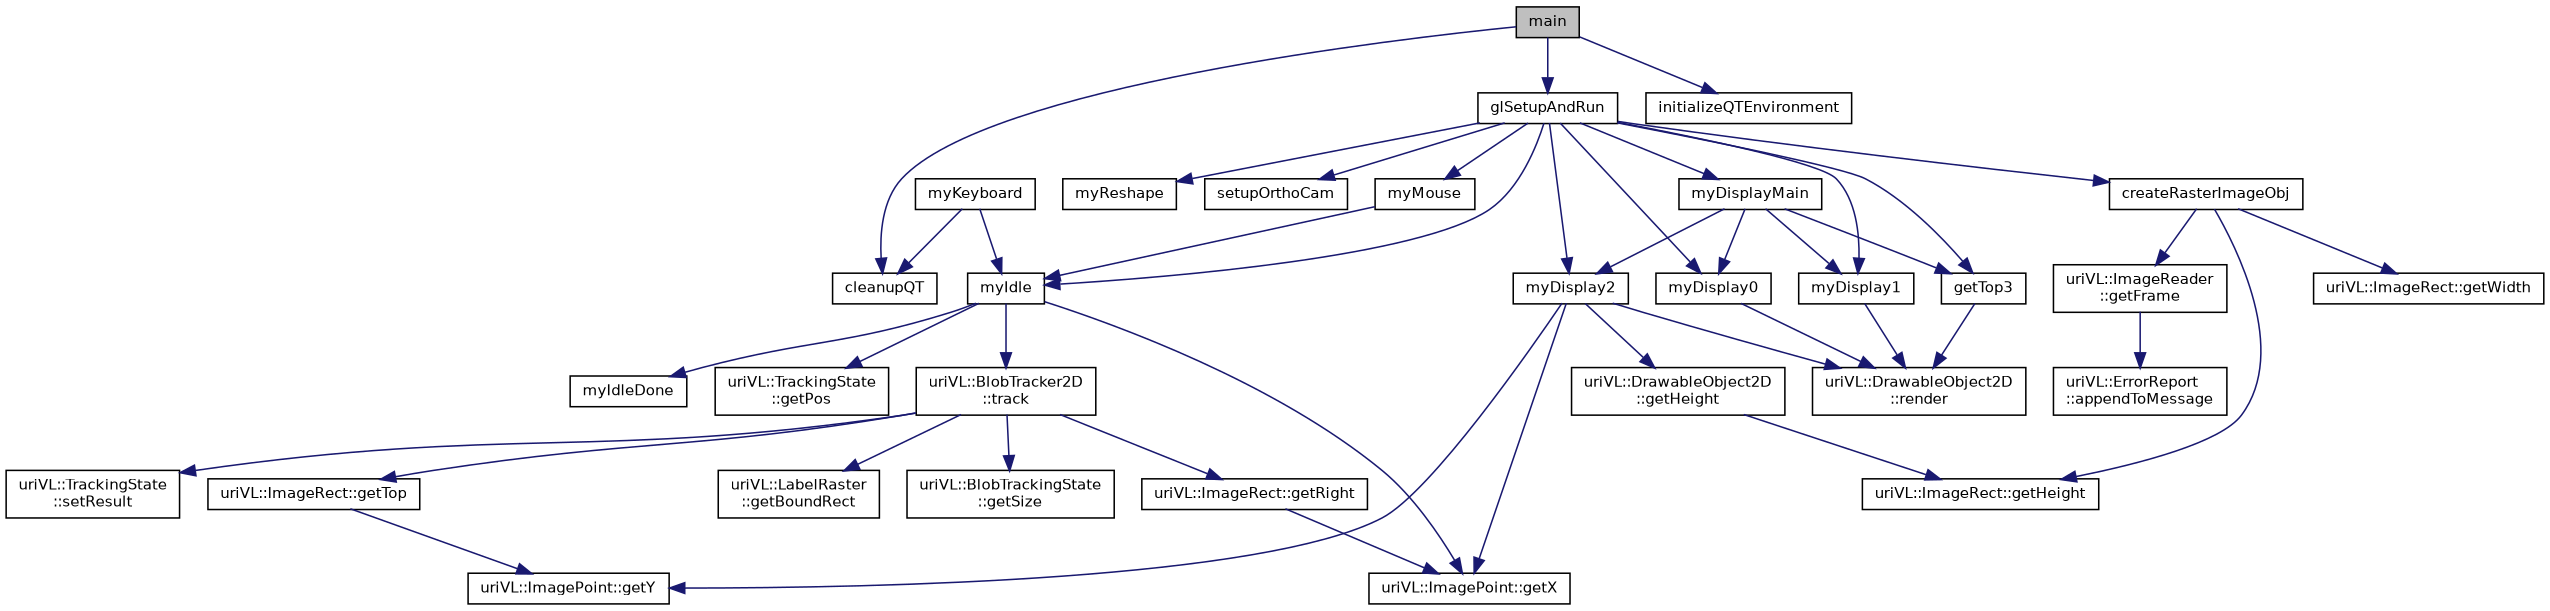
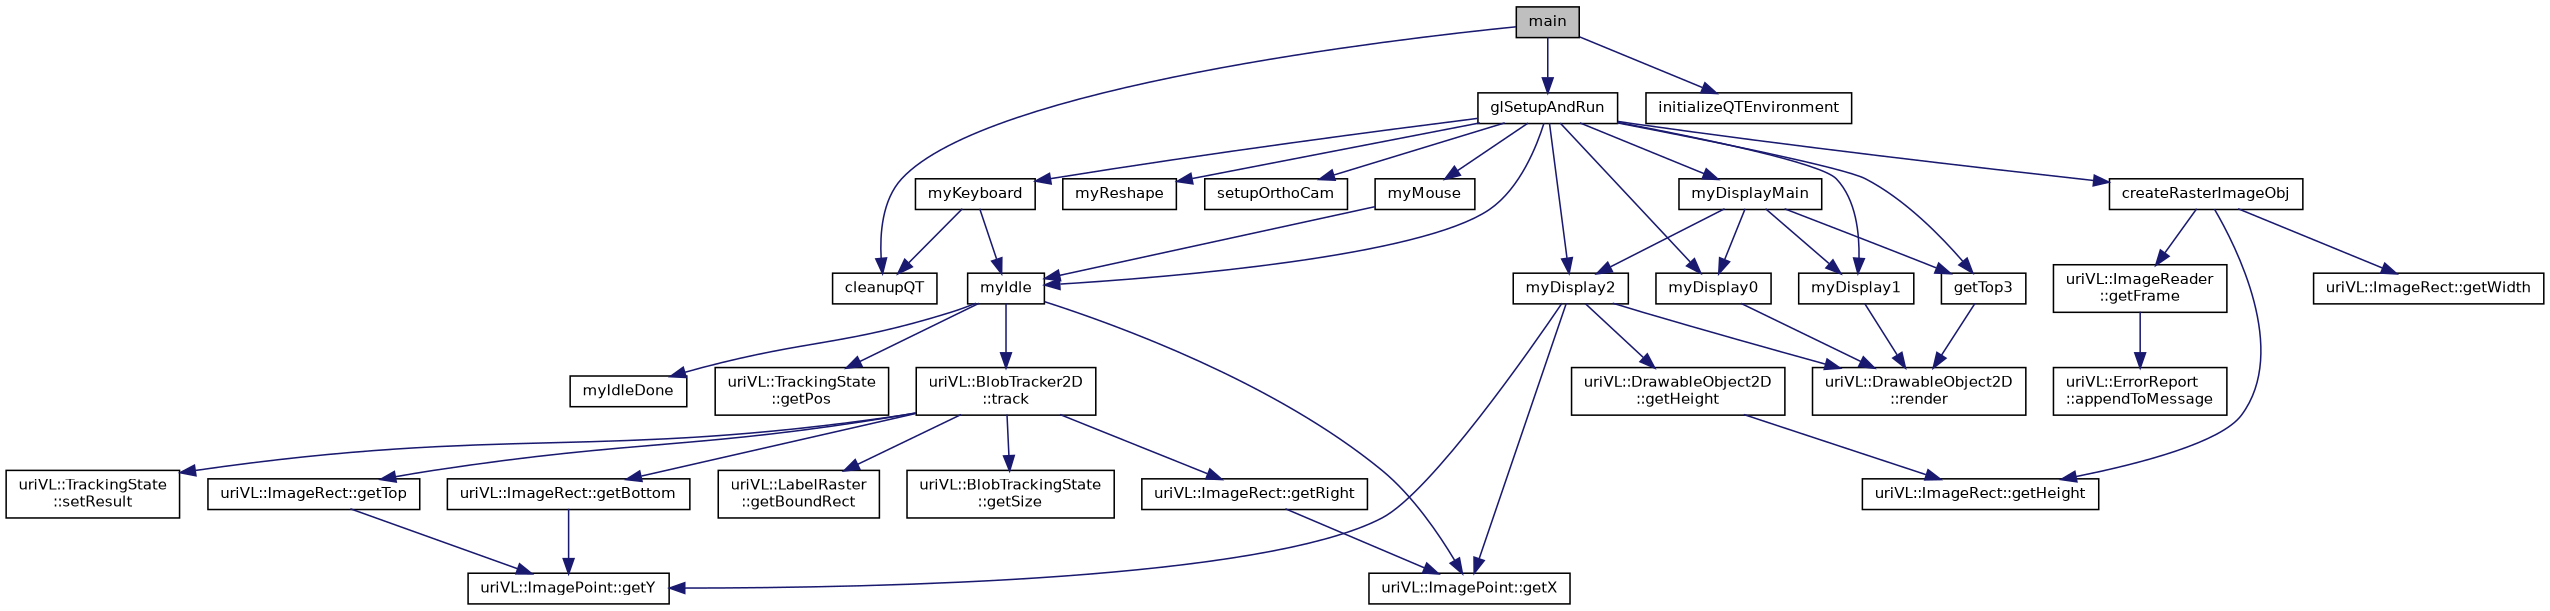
edge "glSetupAndRun" -> "myKeyboard": added
node "uriVL::ImageRect::getBottom": added
